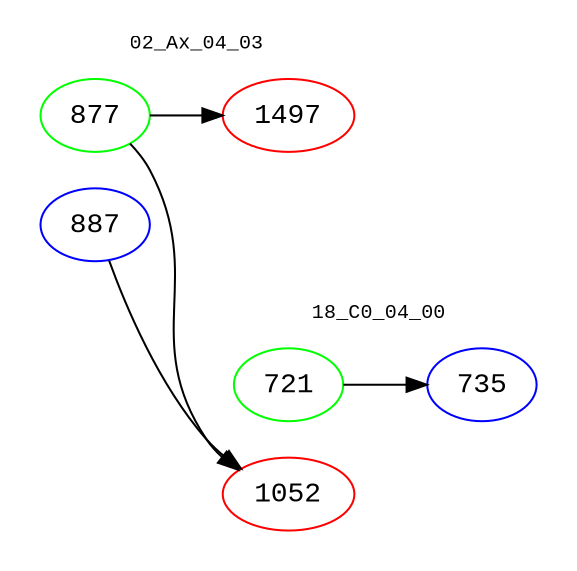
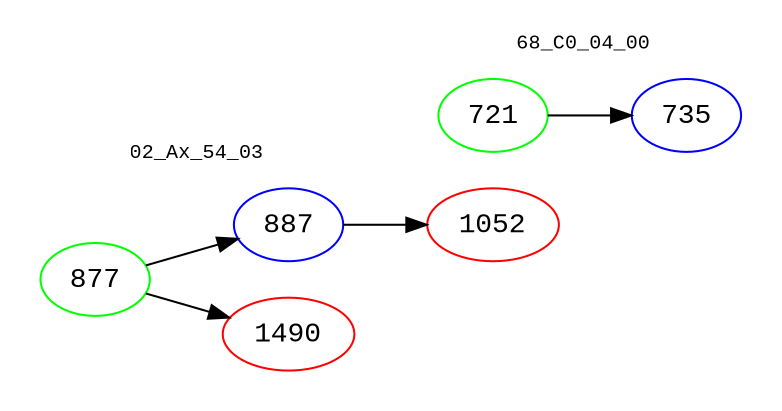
cluster "02_Ax_04_03": label "02_Ax_04_03" -> "02_Ax_54_03"
node "1497": label "1497" -> "1490"
edge "877" -> "1052": now "877" -> "887"
cluster "18_C0_04_00": label "18_C0_04_00" -> "68_C0_04_00"
